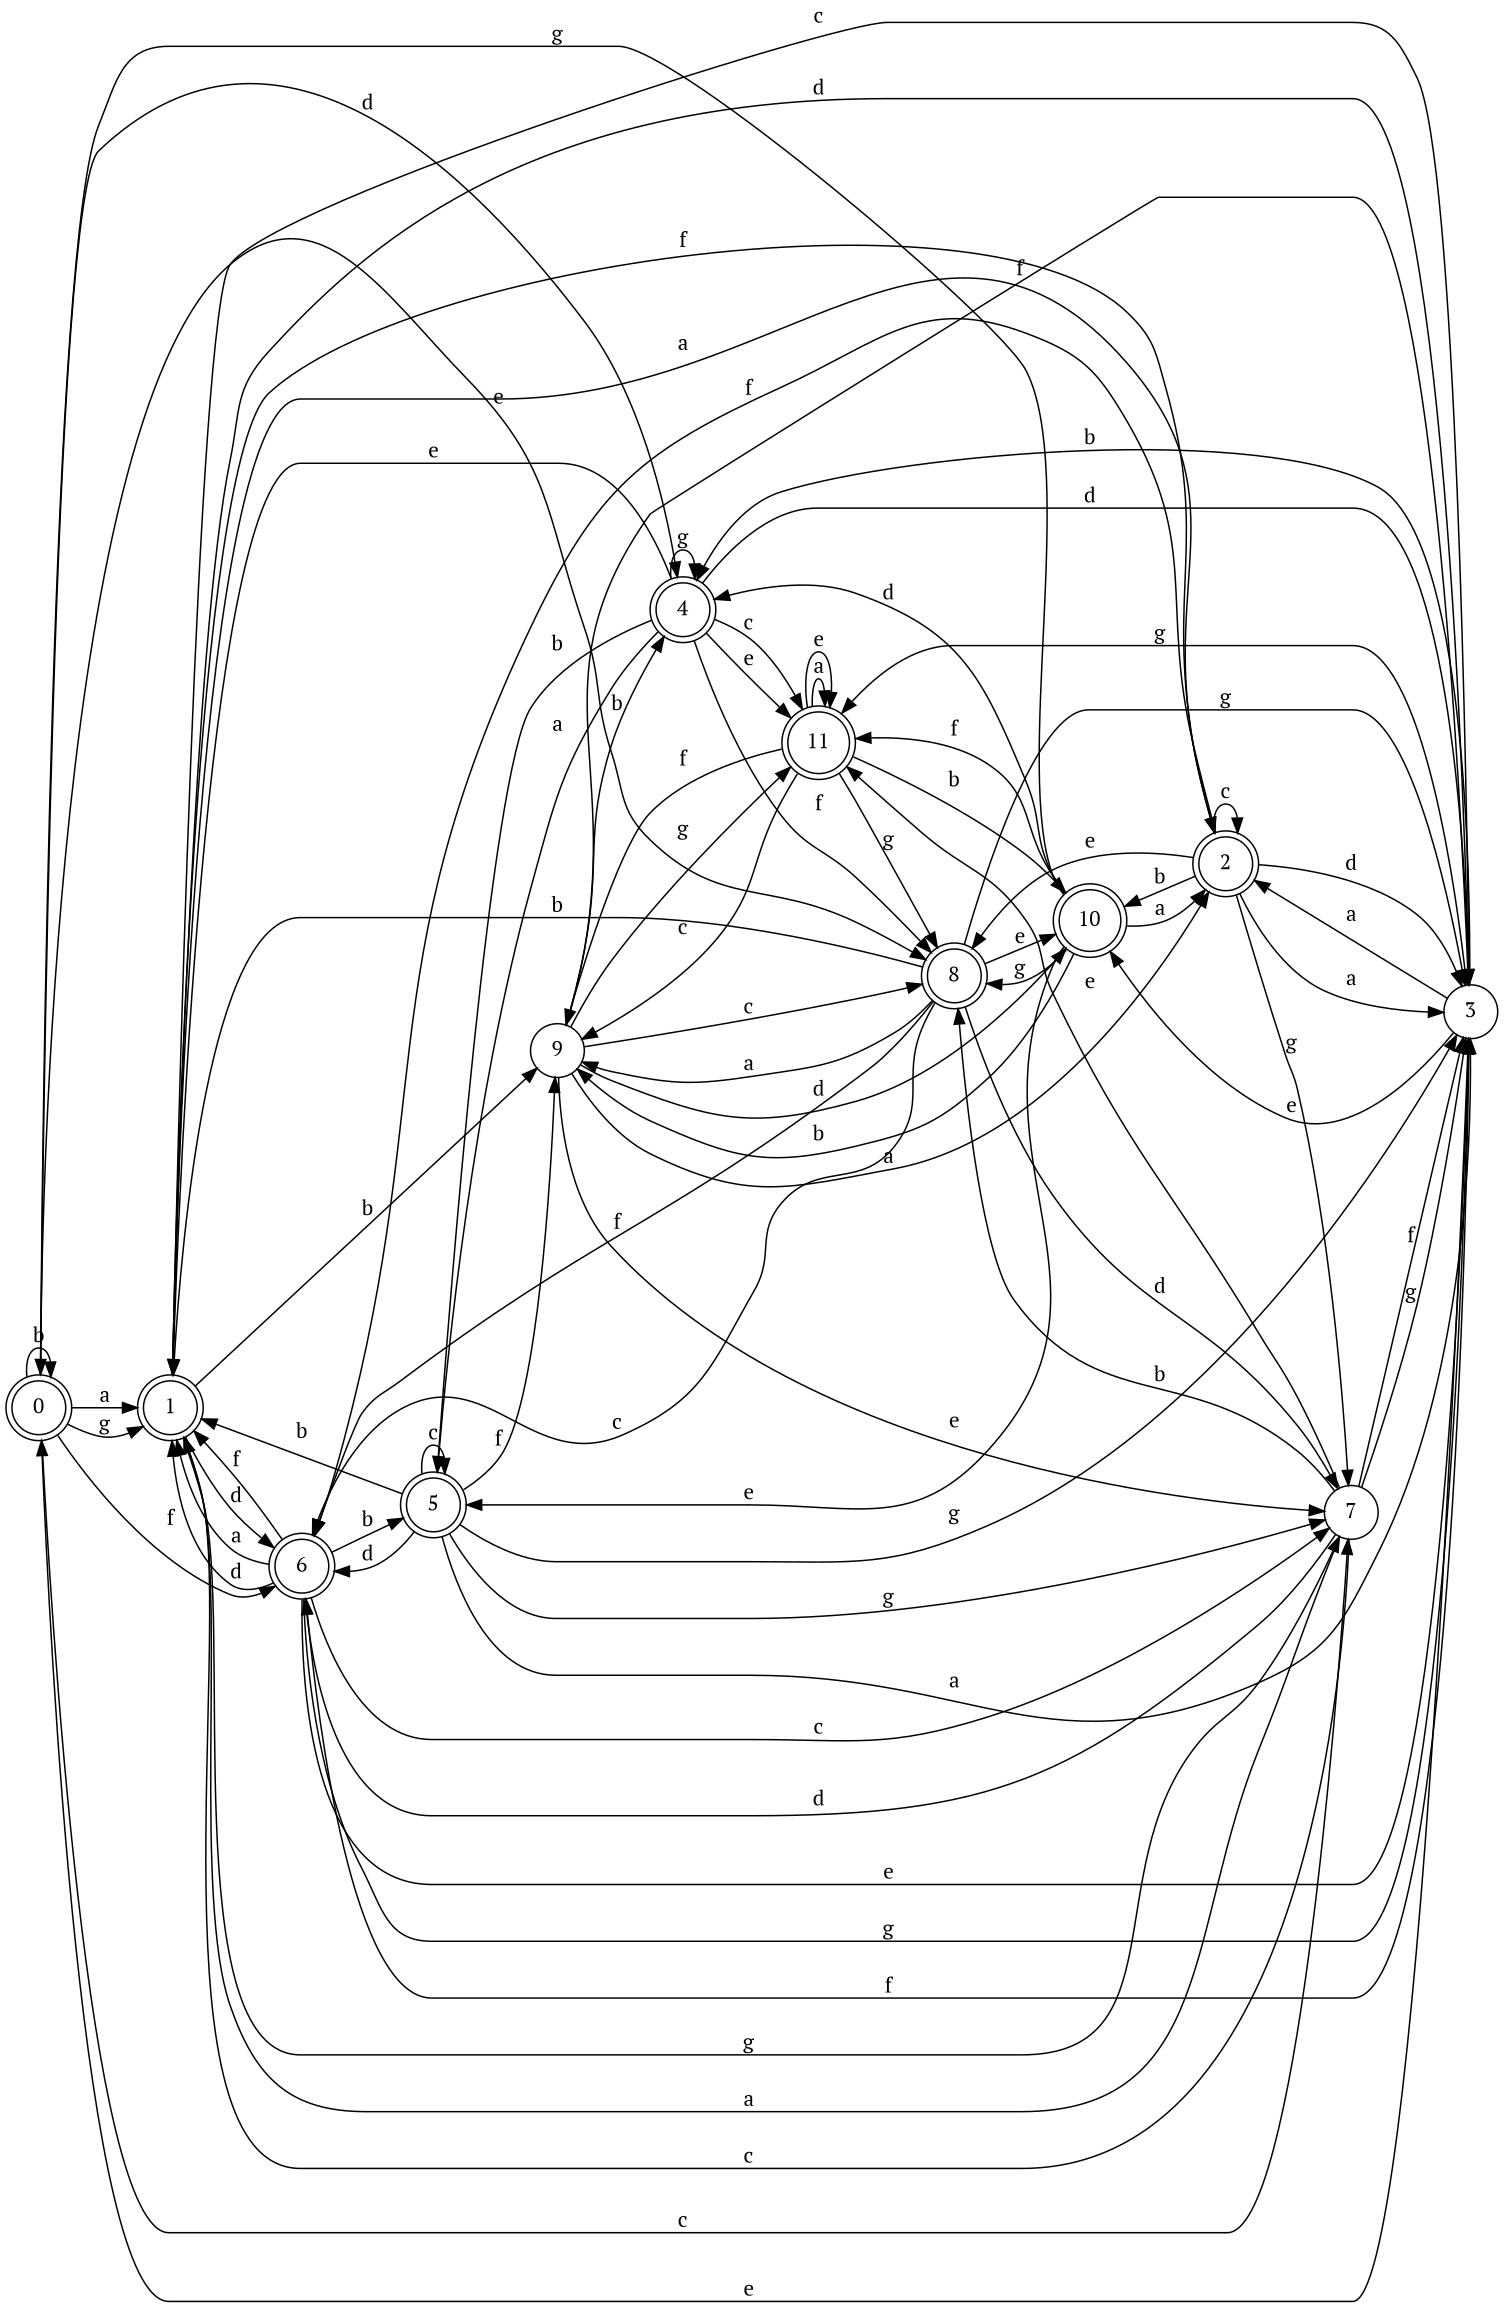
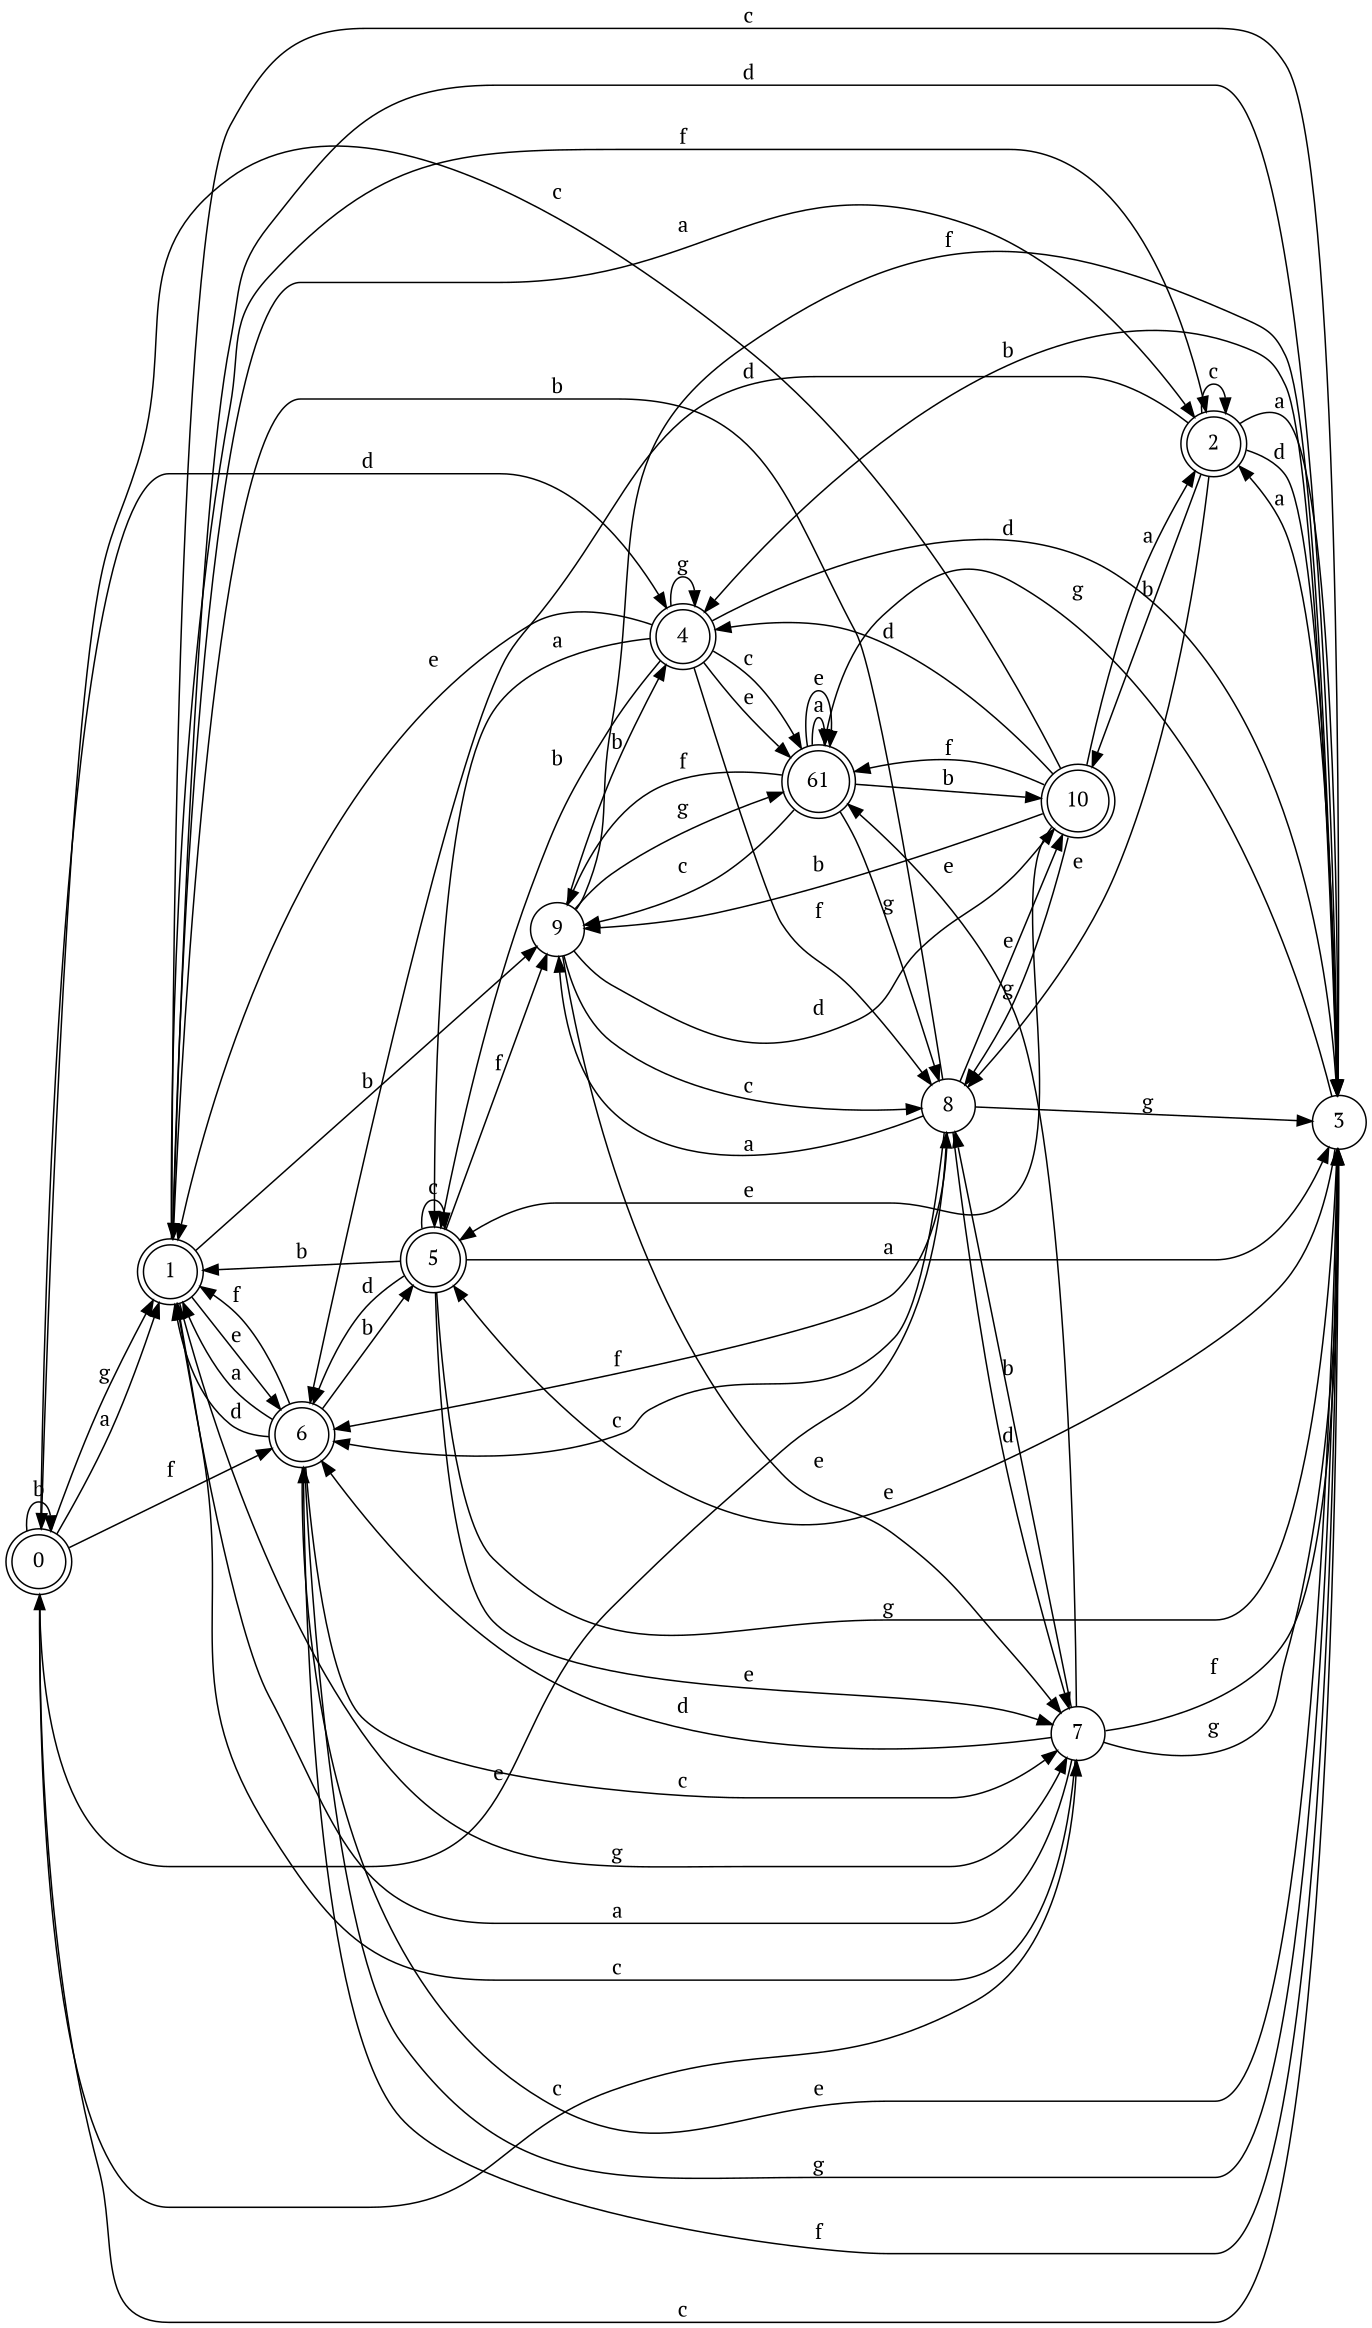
edge "10" -> "0": label "g" -> "c"
edge "2" -> "6": label "f" -> "d"
node "11": label "11" -> "61"
node "8": shape doublecircle -> circle
edge "3" -> "10": now "3" -> "5"
edge "9" -> "2": removed, label "a"
edge "2" -> "7": removed, label "g"
edge "1" -> "6": label "d" -> "e"
edge "5" -> "7": label "g" -> "e"
edge "3" -> "0": label "e" -> "c"
